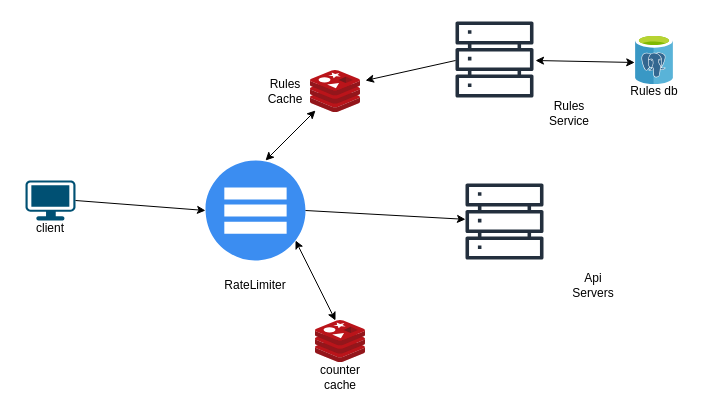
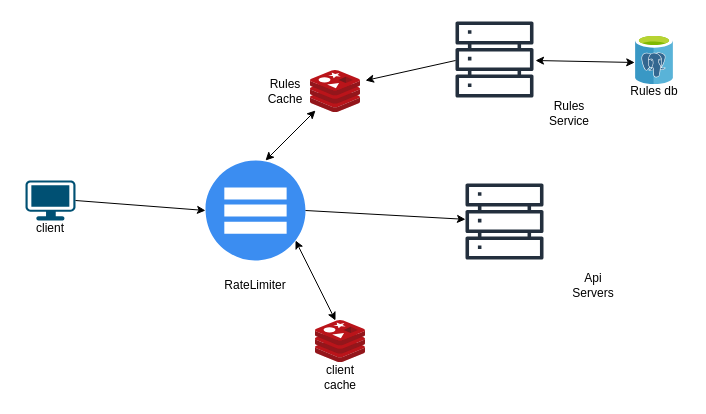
node "counter cache": label "counter cache" -> "client cache"
